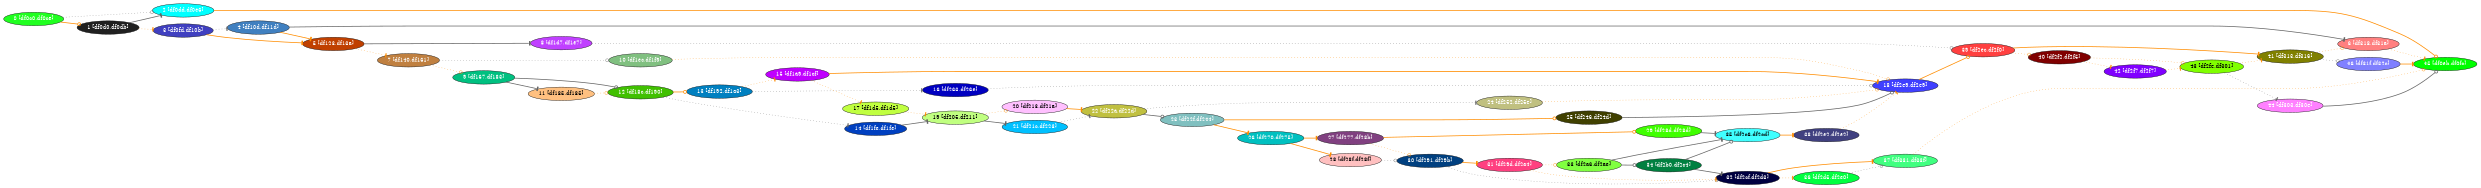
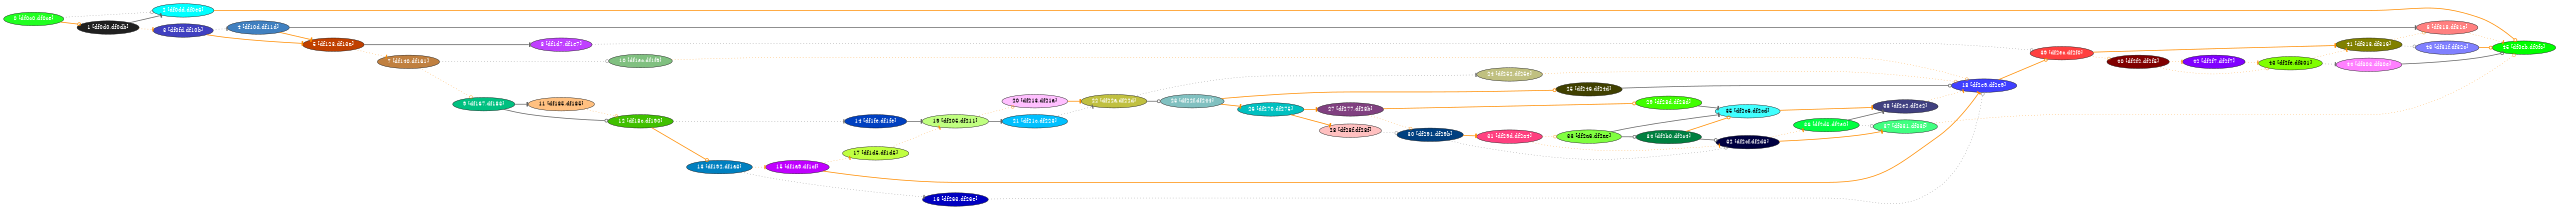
edge "46 [df31f,df32c]" -> "45 [df0eb,df0fc]": arrowhead tee -> odot
edge "36 [df2d5,df2e0]" -> "38 [df2e2,df2e2]": added
edge "34 [df2b0,df2c4]" -> "35 [df2c6,df2cd]": color gray40 -> darkorange
edge "34 [df2b0,df2c4]" -> "32 [df2cf,df2d3]": arrowhead tee -> odot
